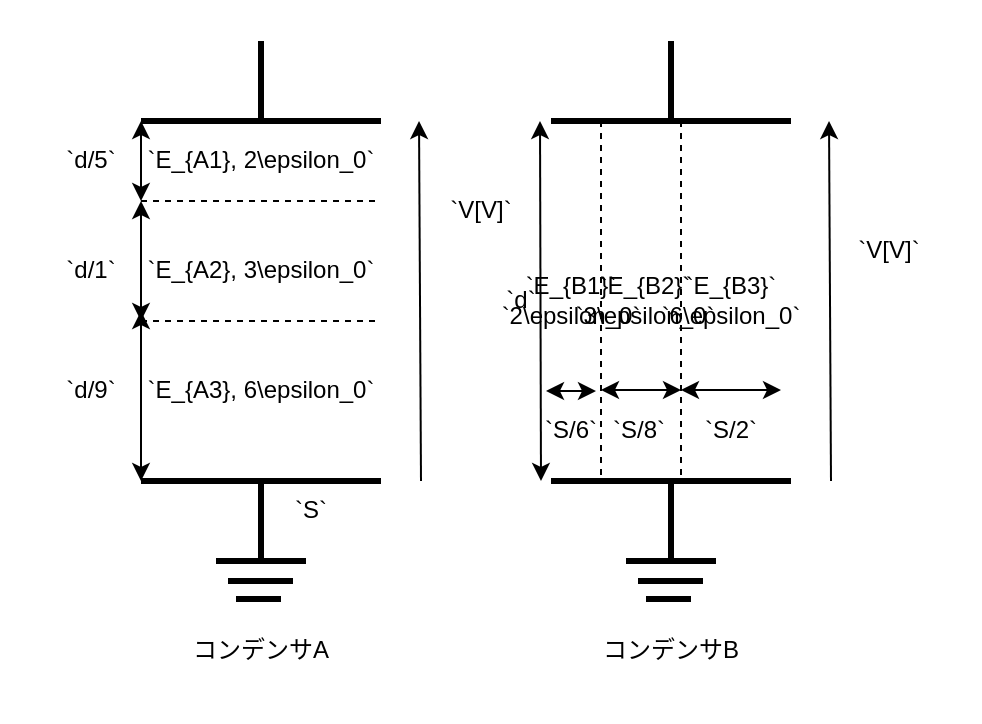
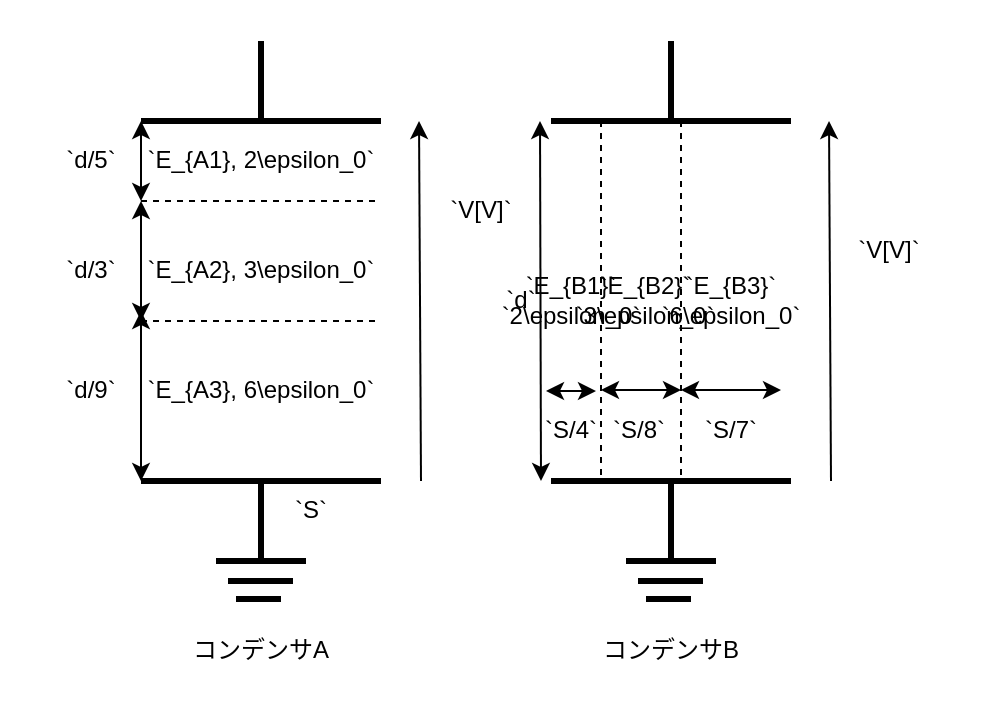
node "`d/1`": label "`d/1`" -> "`d/3`"
node "`S/6`": label "`S/6`" -> "`S/4`"
node "`S/2`": label "`S/2`" -> "`S/7`"
